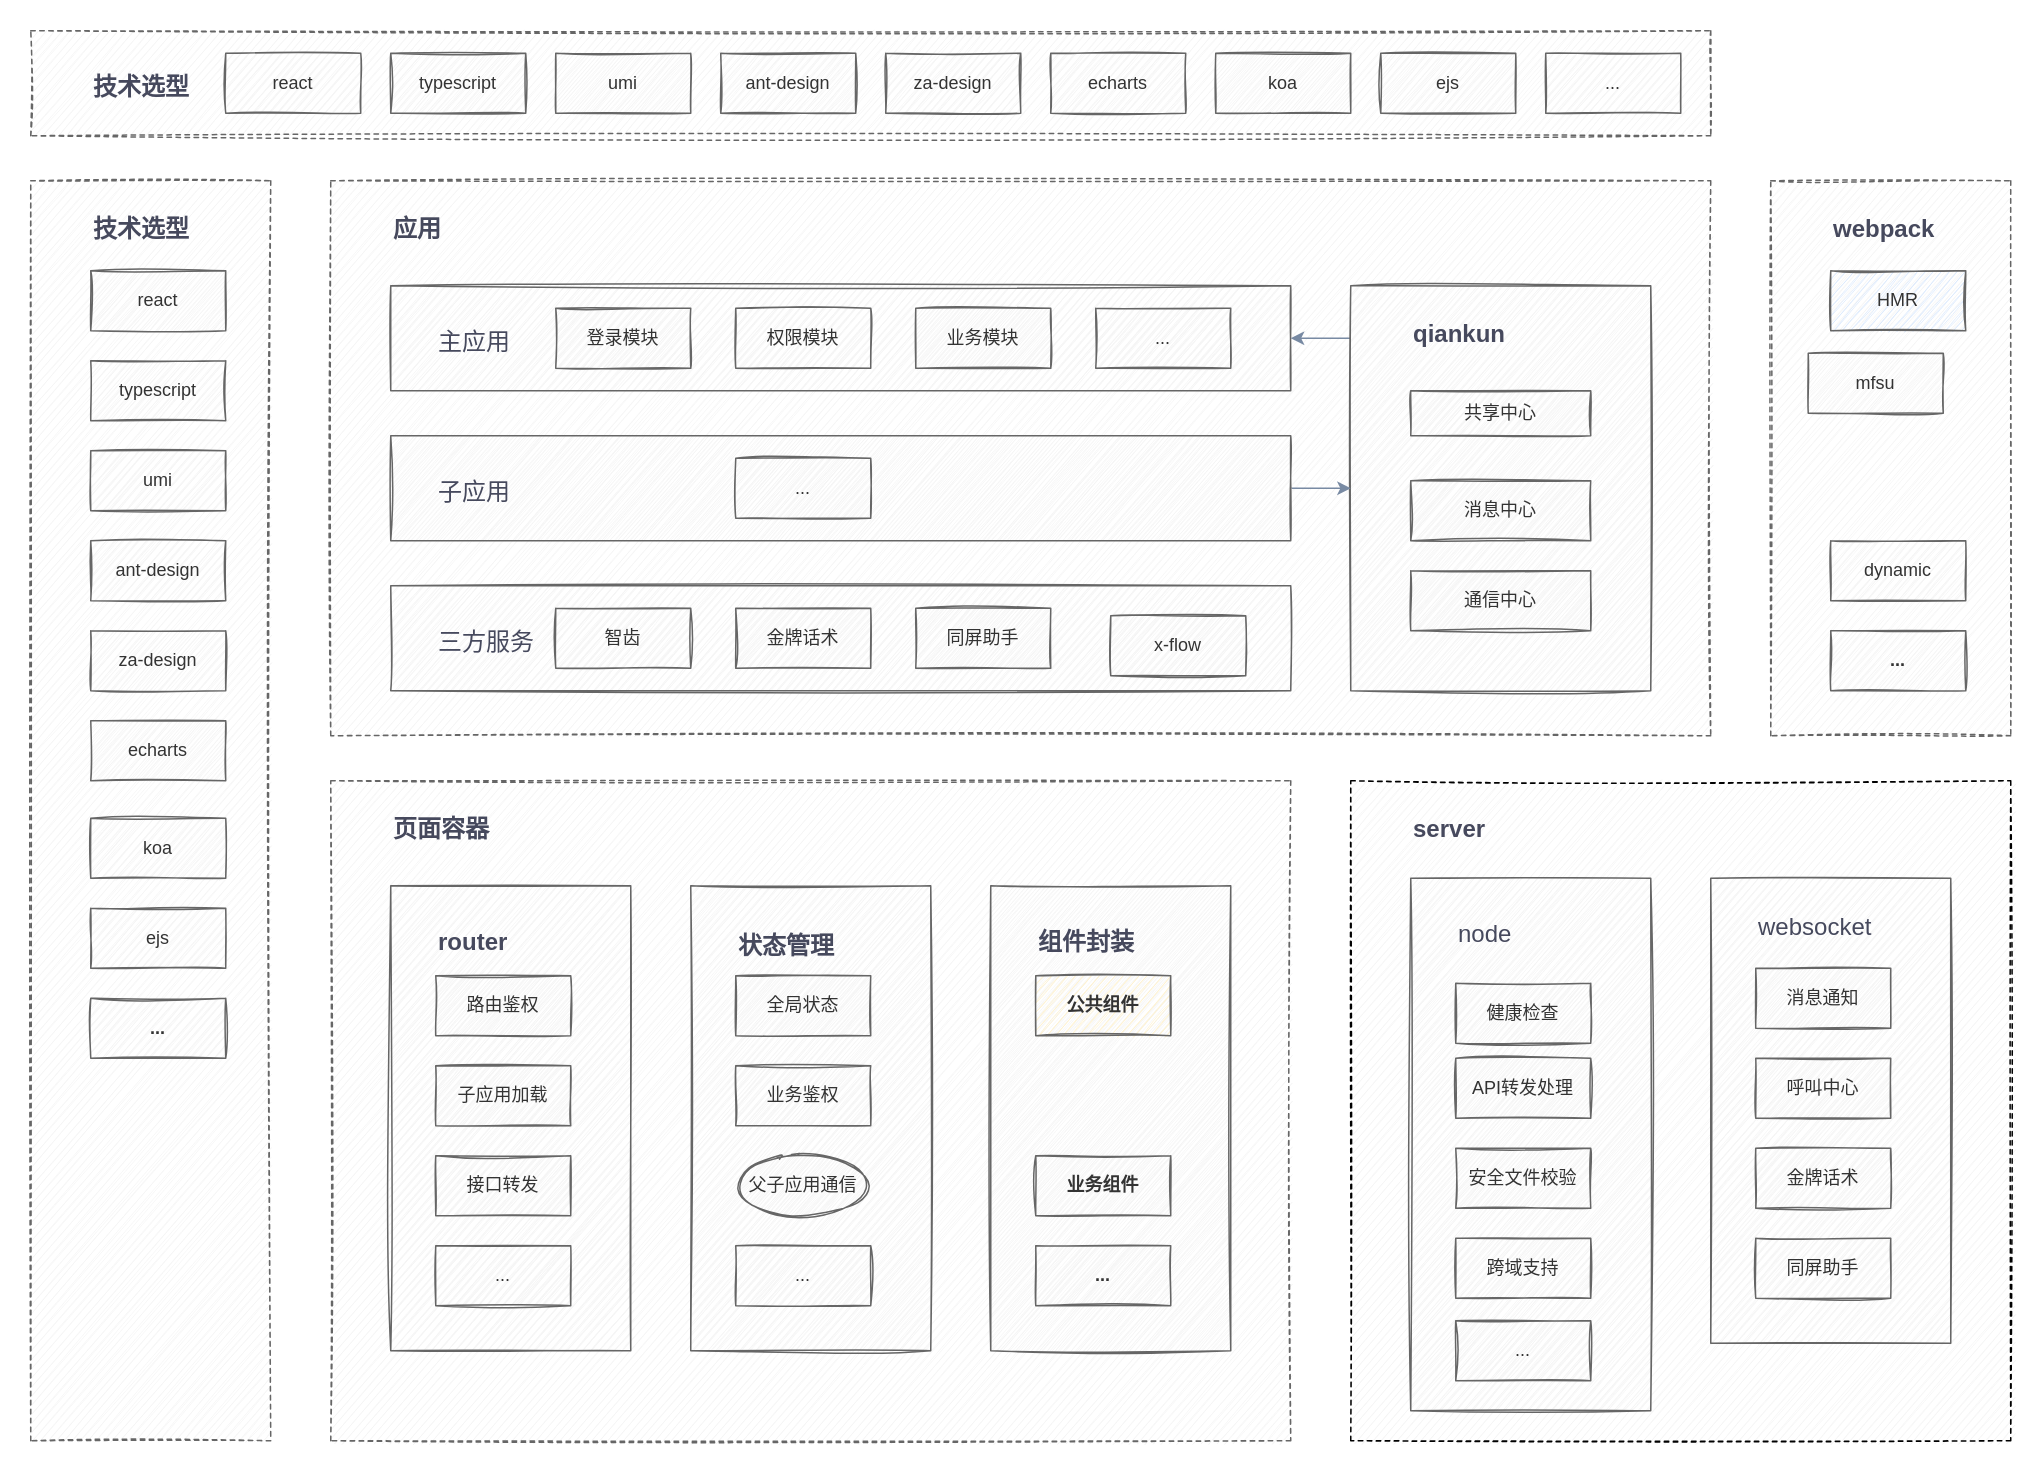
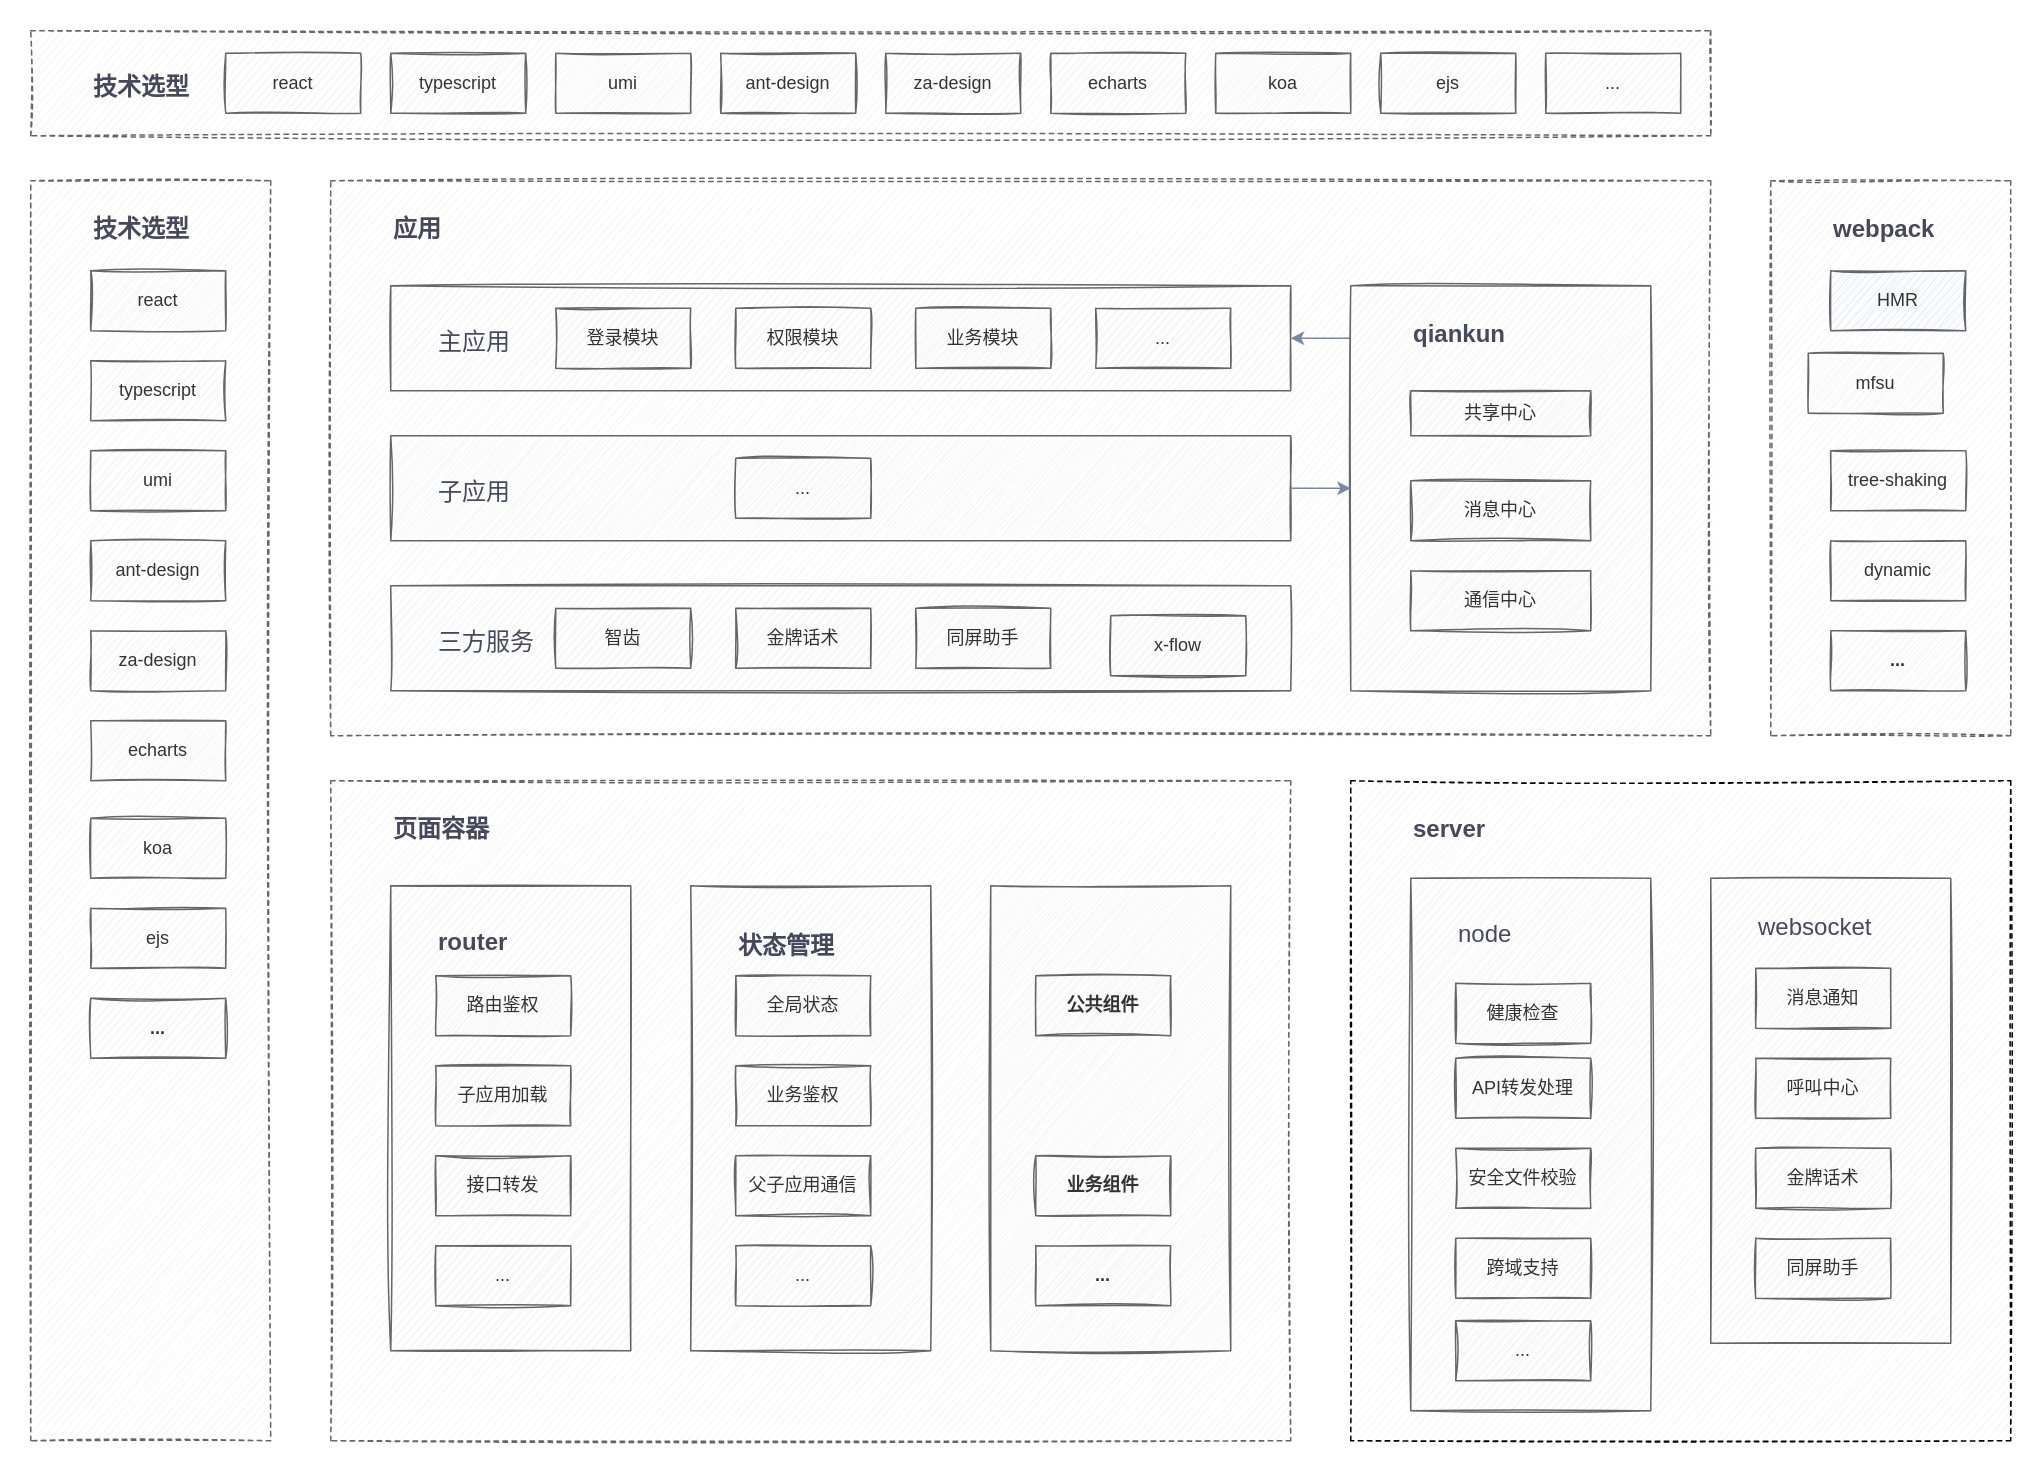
node "tree-shaking": added
node "组件封装": removed
node "公共组件": fillcolor #fff2cc -> #f5f5f5
node "父子应用通信": shape ellipse -> rectangle
